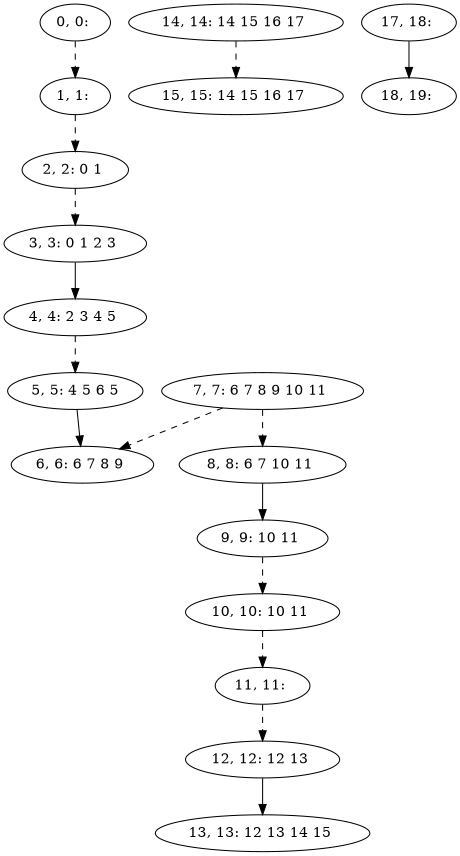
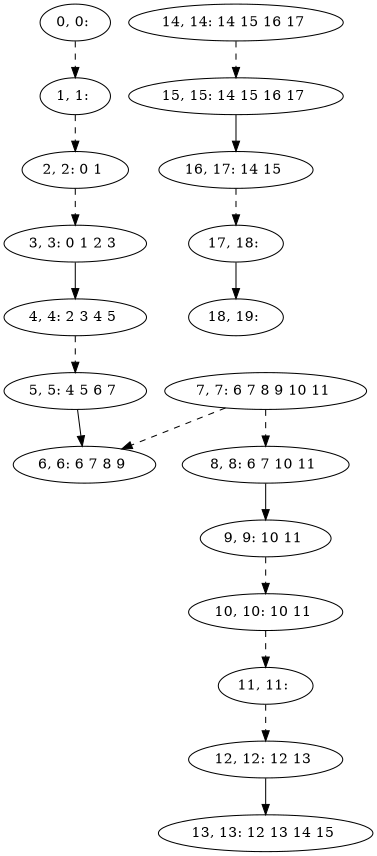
node "16, 17: 14 15": added
node "5, 5: 4 5 6 5": label "5, 5: 4 5 6 5" -> "5, 5: 4 5 6 7"
